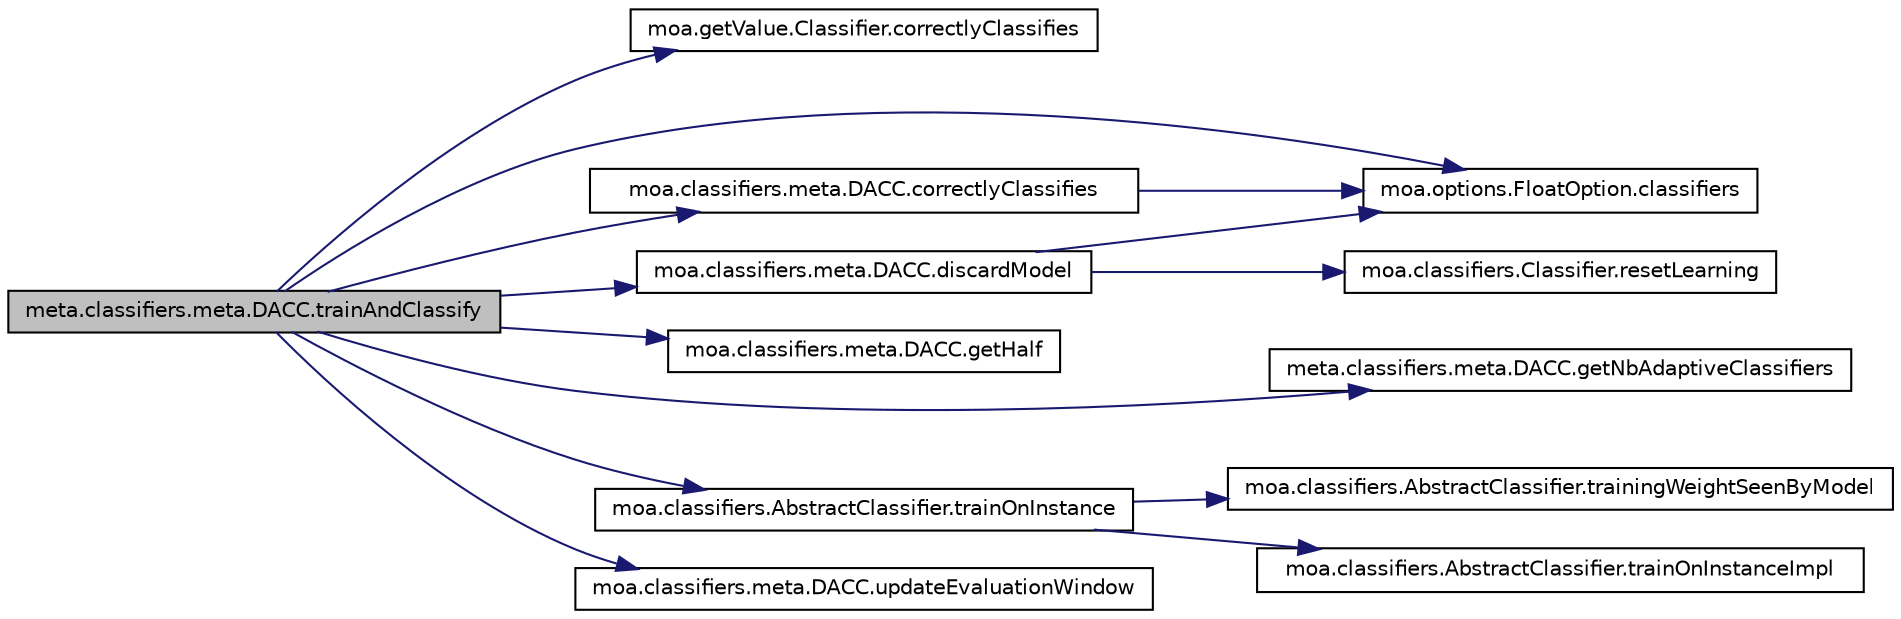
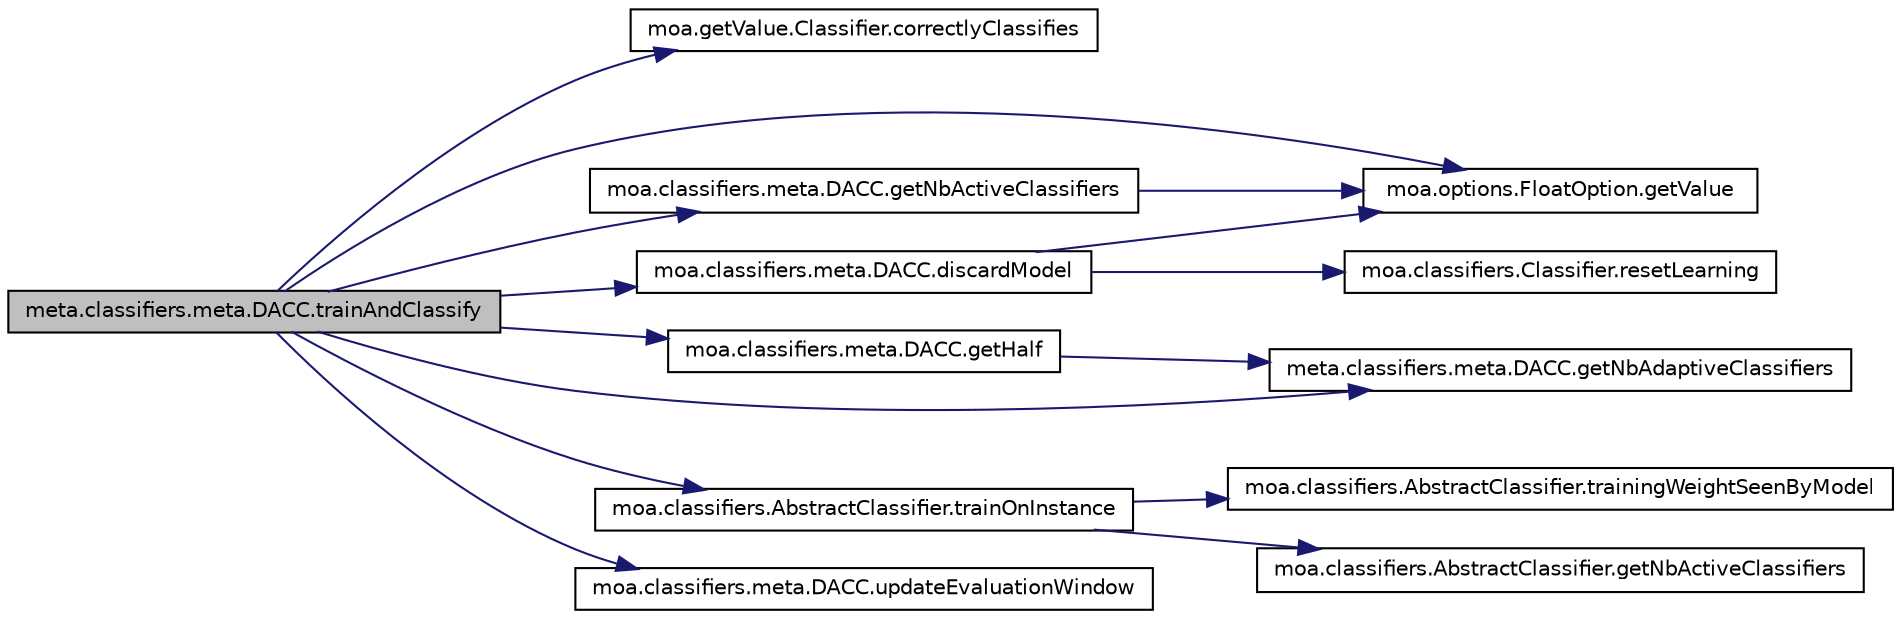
node "moa.classifiers.meta.DACC.correctlyClassifies": label "moa.classifiers.meta.DACC.correctlyClassifies" -> "moa.classifiers.meta.DACC.getNbActiveClassifiers"
node "moa.options.FloatOption.classifiers": label "moa.options.FloatOption.classifiers" -> "moa.options.FloatOption.getValue"
edge "moa.classifiers.meta.DACC.getHalf" -> "meta.classifiers.meta.DACC.getNbAdaptiveClassifiers": added
node "moa.classifiers.AbstractClassifier.trainOnInstanceImpl": label "moa.classifiers.AbstractClassifier.trainOnInstanceImpl" -> "moa.classifiers.AbstractClassifier.getNbActiveClassifiers"
